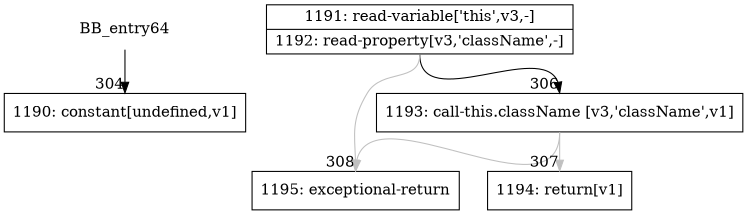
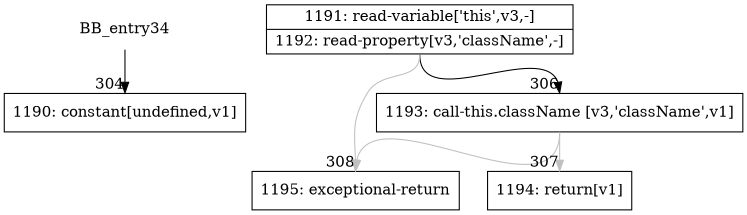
node "BB_entry64": label "BB_entry64" -> "BB_entry34"
